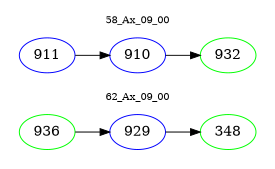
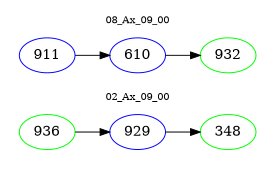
cluster "58_Ax_09_00": label "58_Ax_09_00" -> "08_Ax_09_00"
node "910": label "910" -> "610"
cluster "62_Ax_09_00": label "62_Ax_09_00" -> "02_Ax_09_00"
